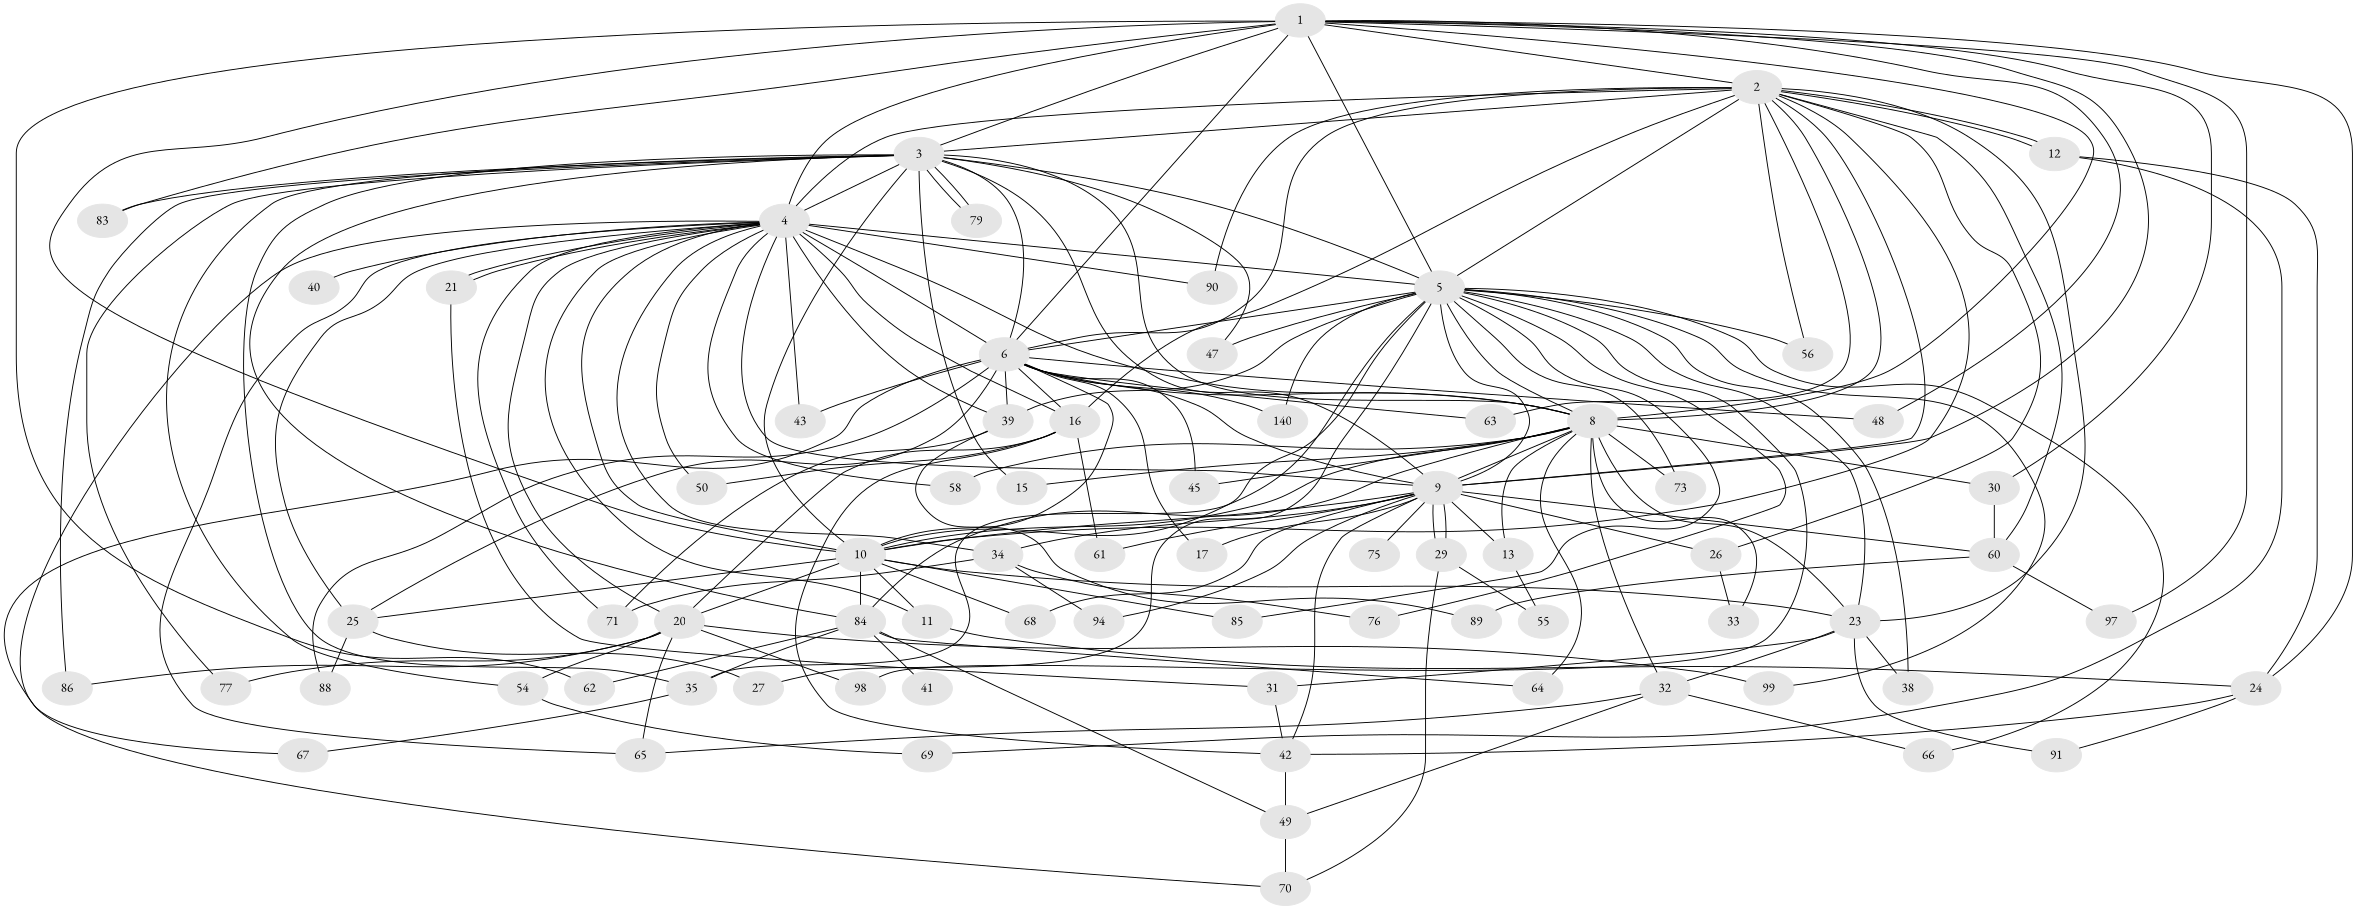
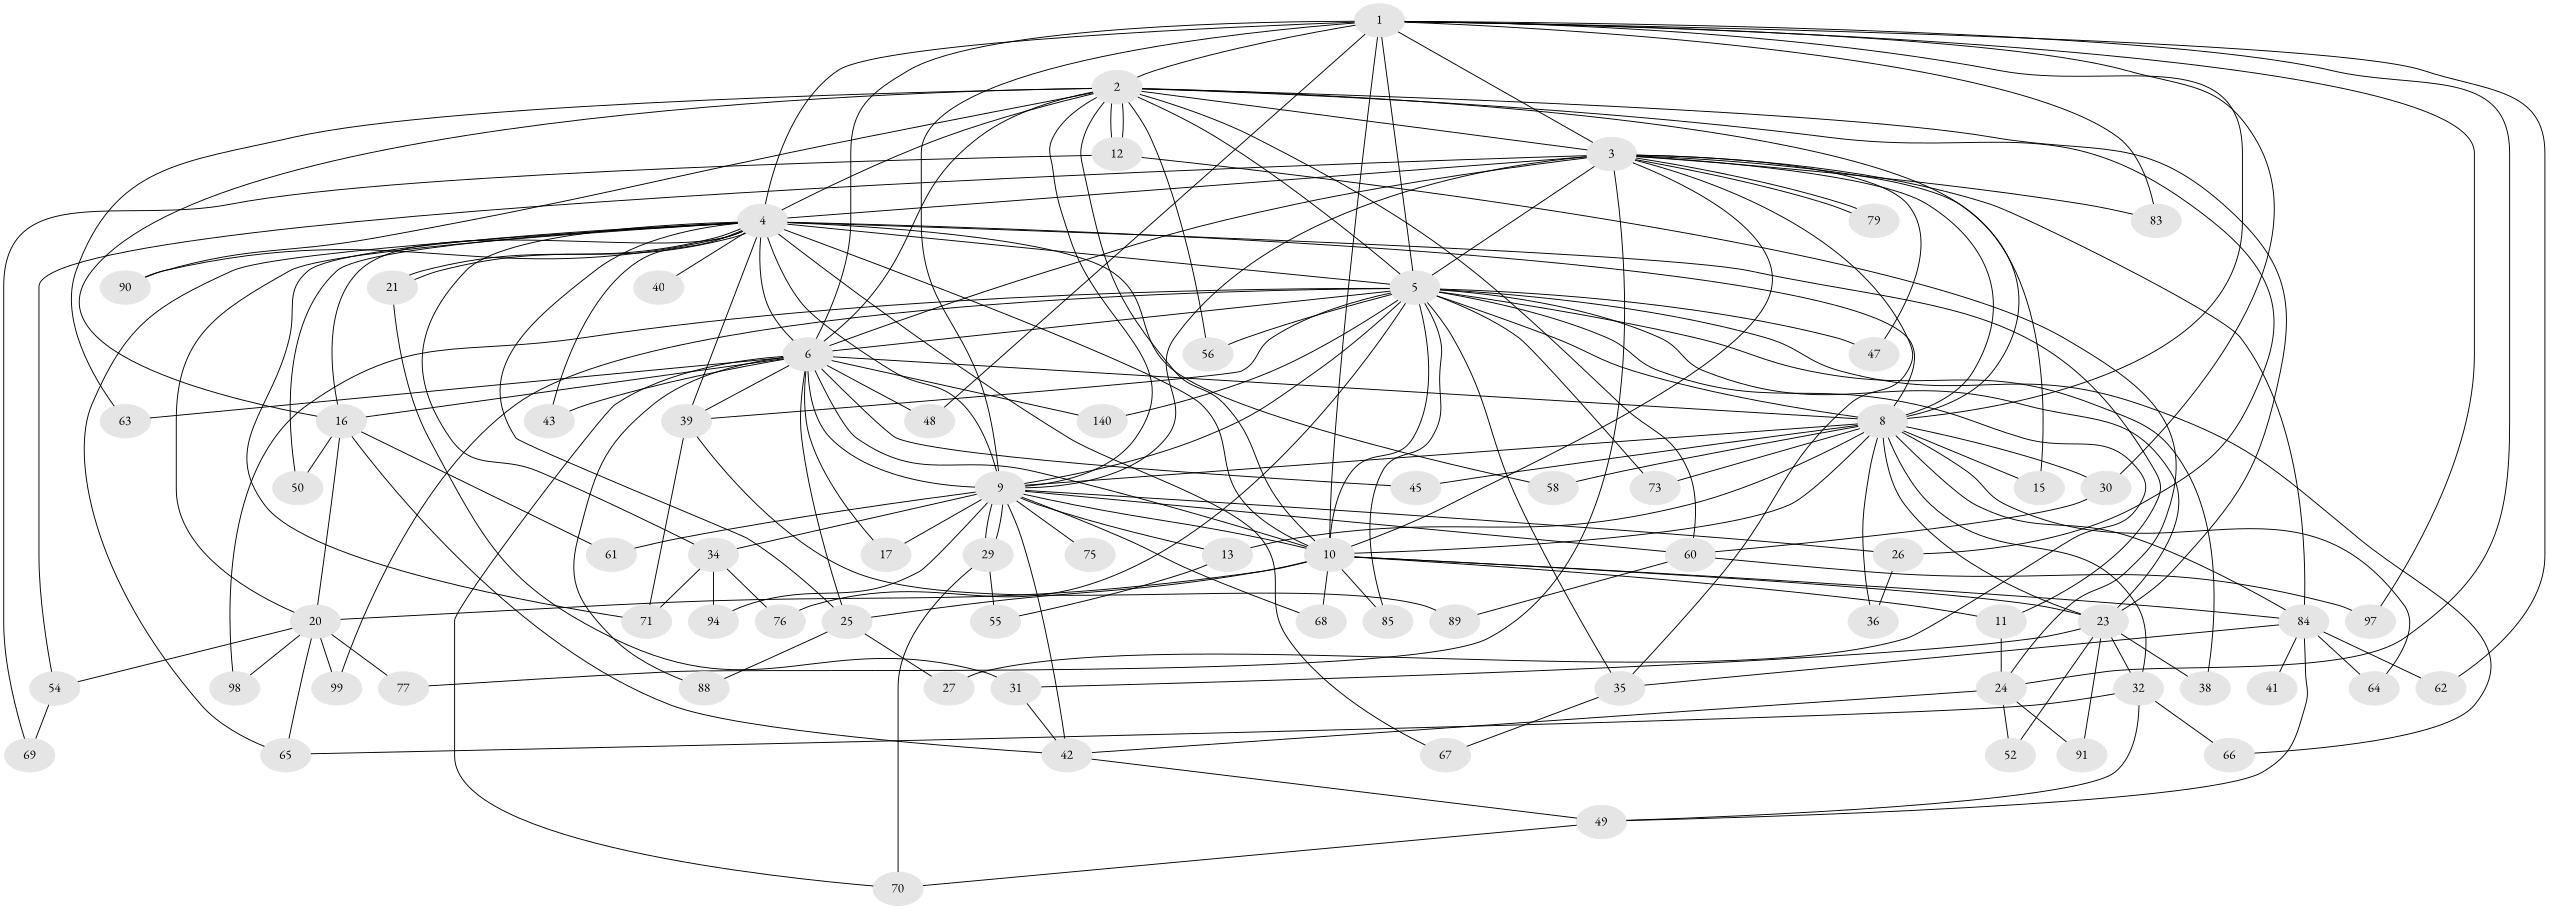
node "33": label "33" -> "36"
node "86": removed
node "52": added
